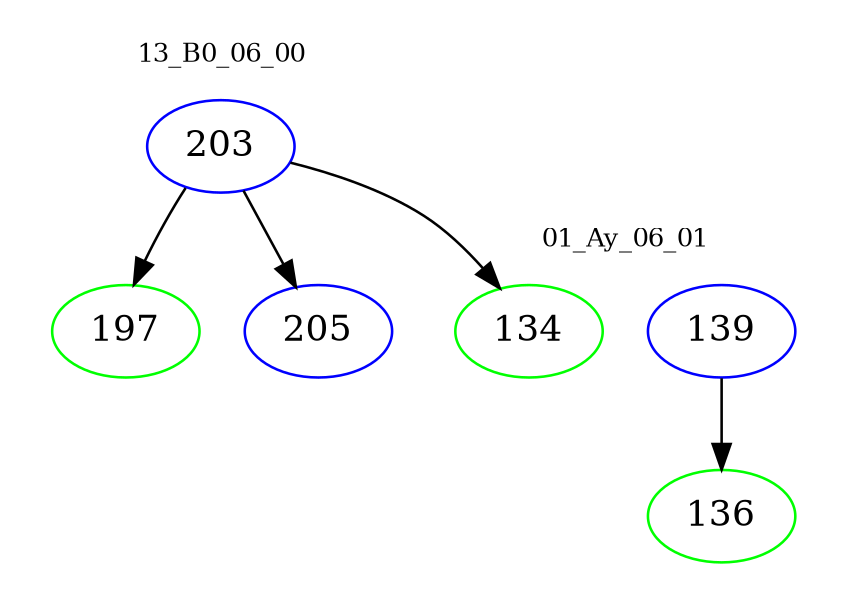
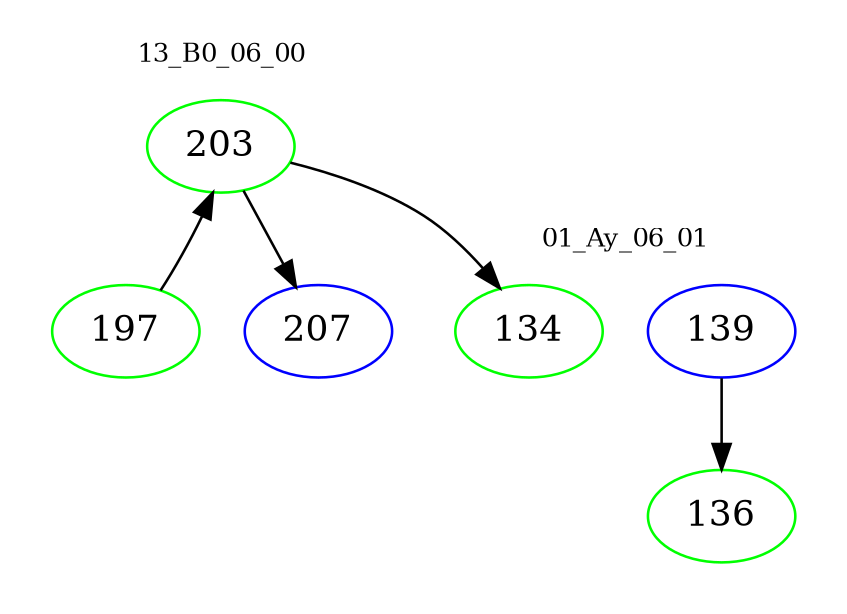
node "203": color blue -> green
edge "203" -> "197": reversed
node "205": label "205" -> "207"
